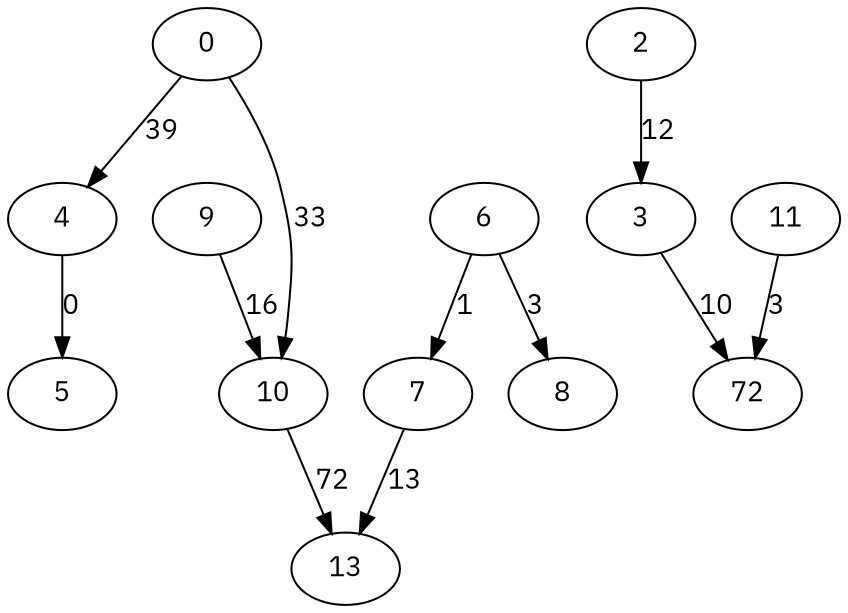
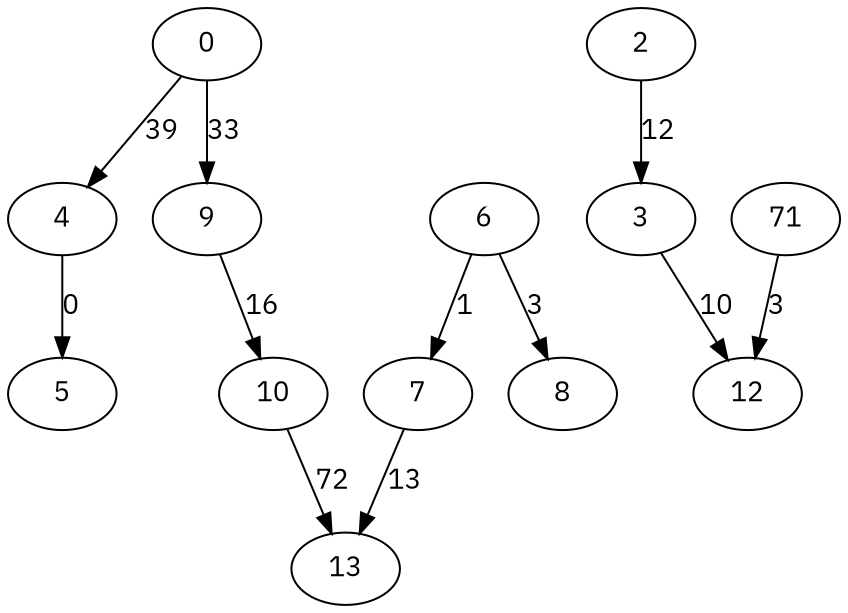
edge "0" -> "10": now "0" -> "9"
node "11": label "11" -> "71"
node "72": label "72" -> "12"
